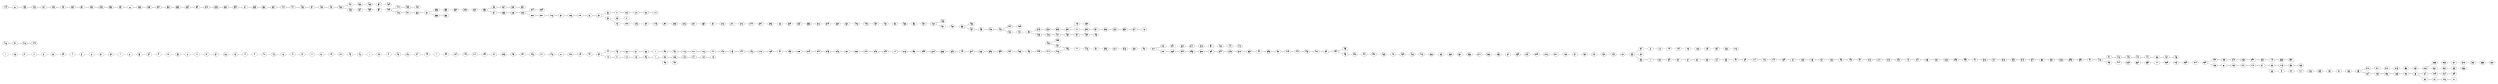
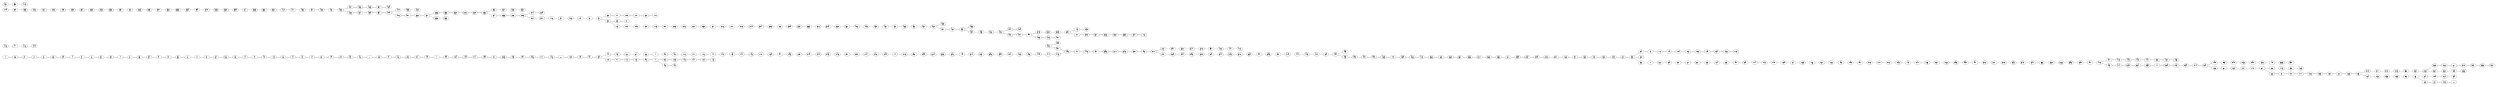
node "452": removed
